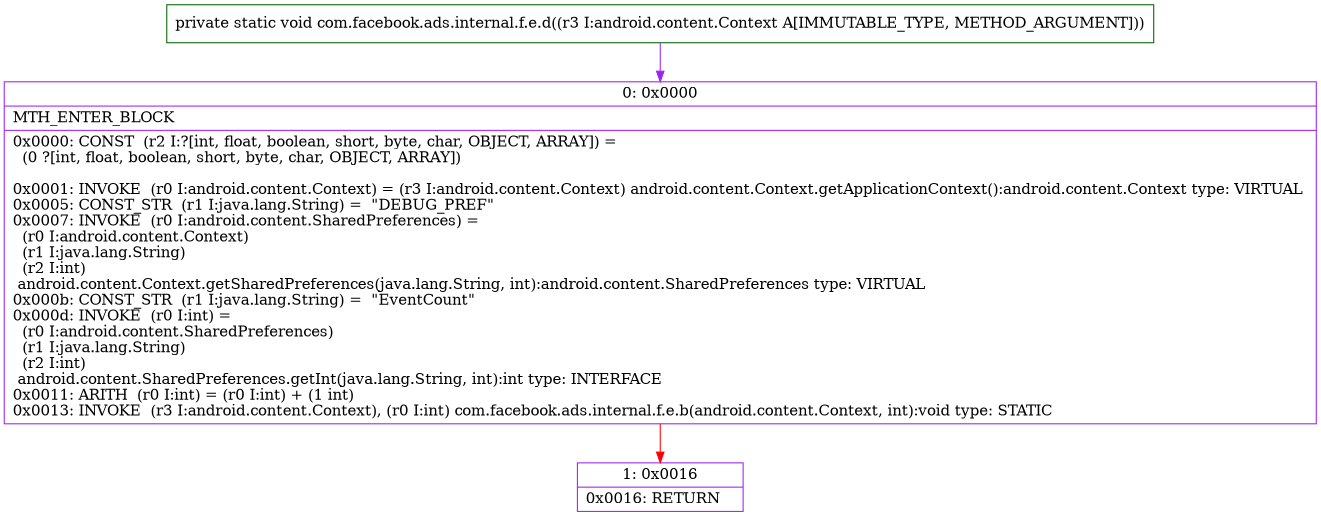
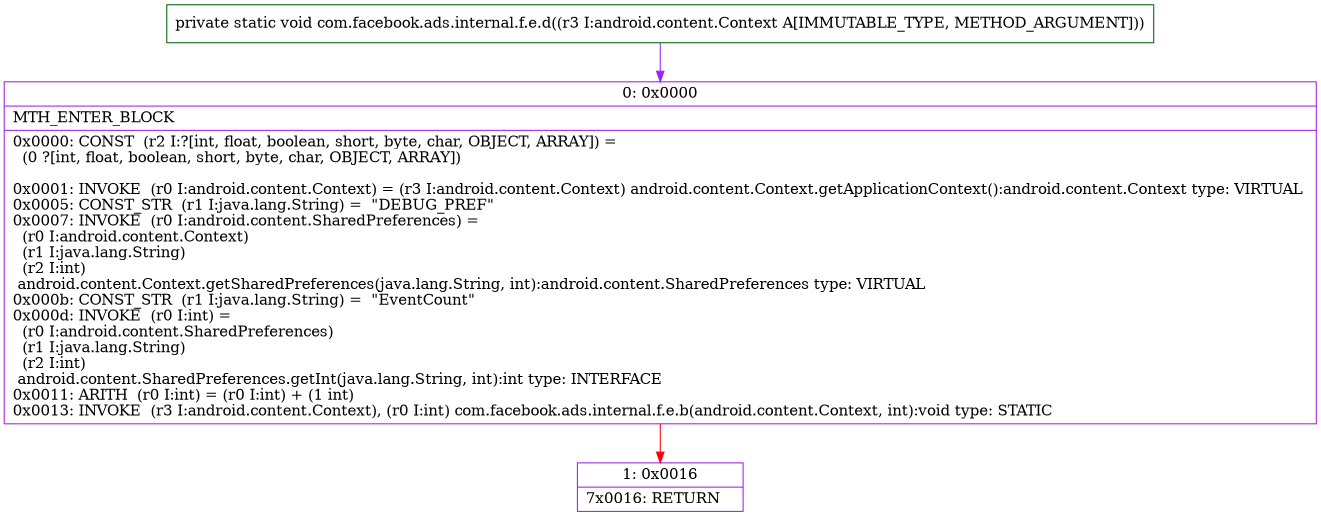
node "1: 0x0016": text "0x0016: RETURN" -> "7x0016: RETURN"
